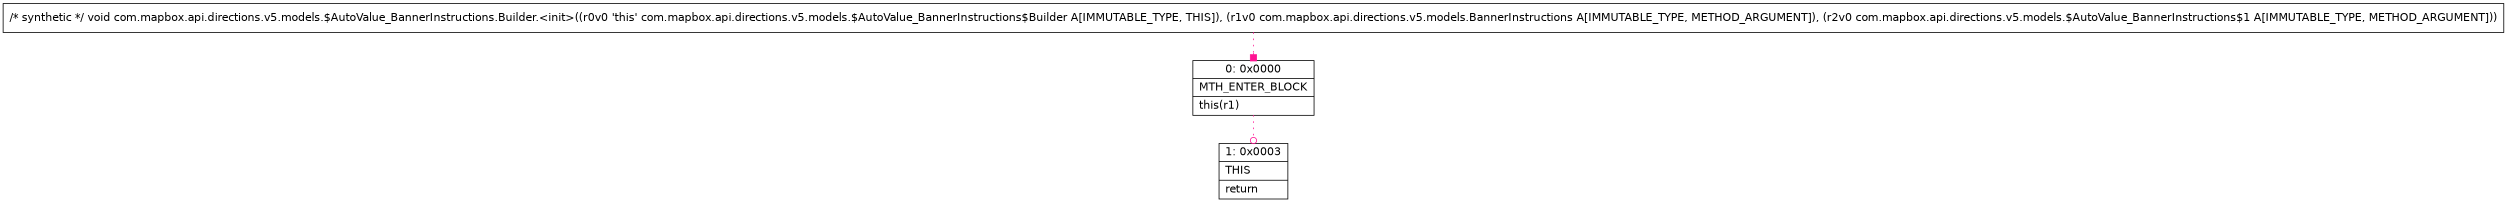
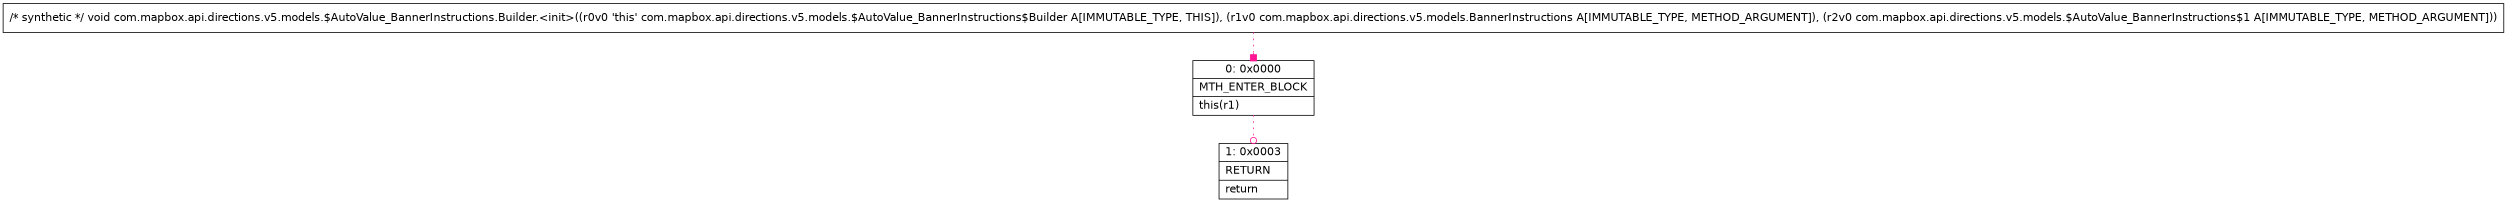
node "1: 0x0003": text "THIS" -> "RETURN"
